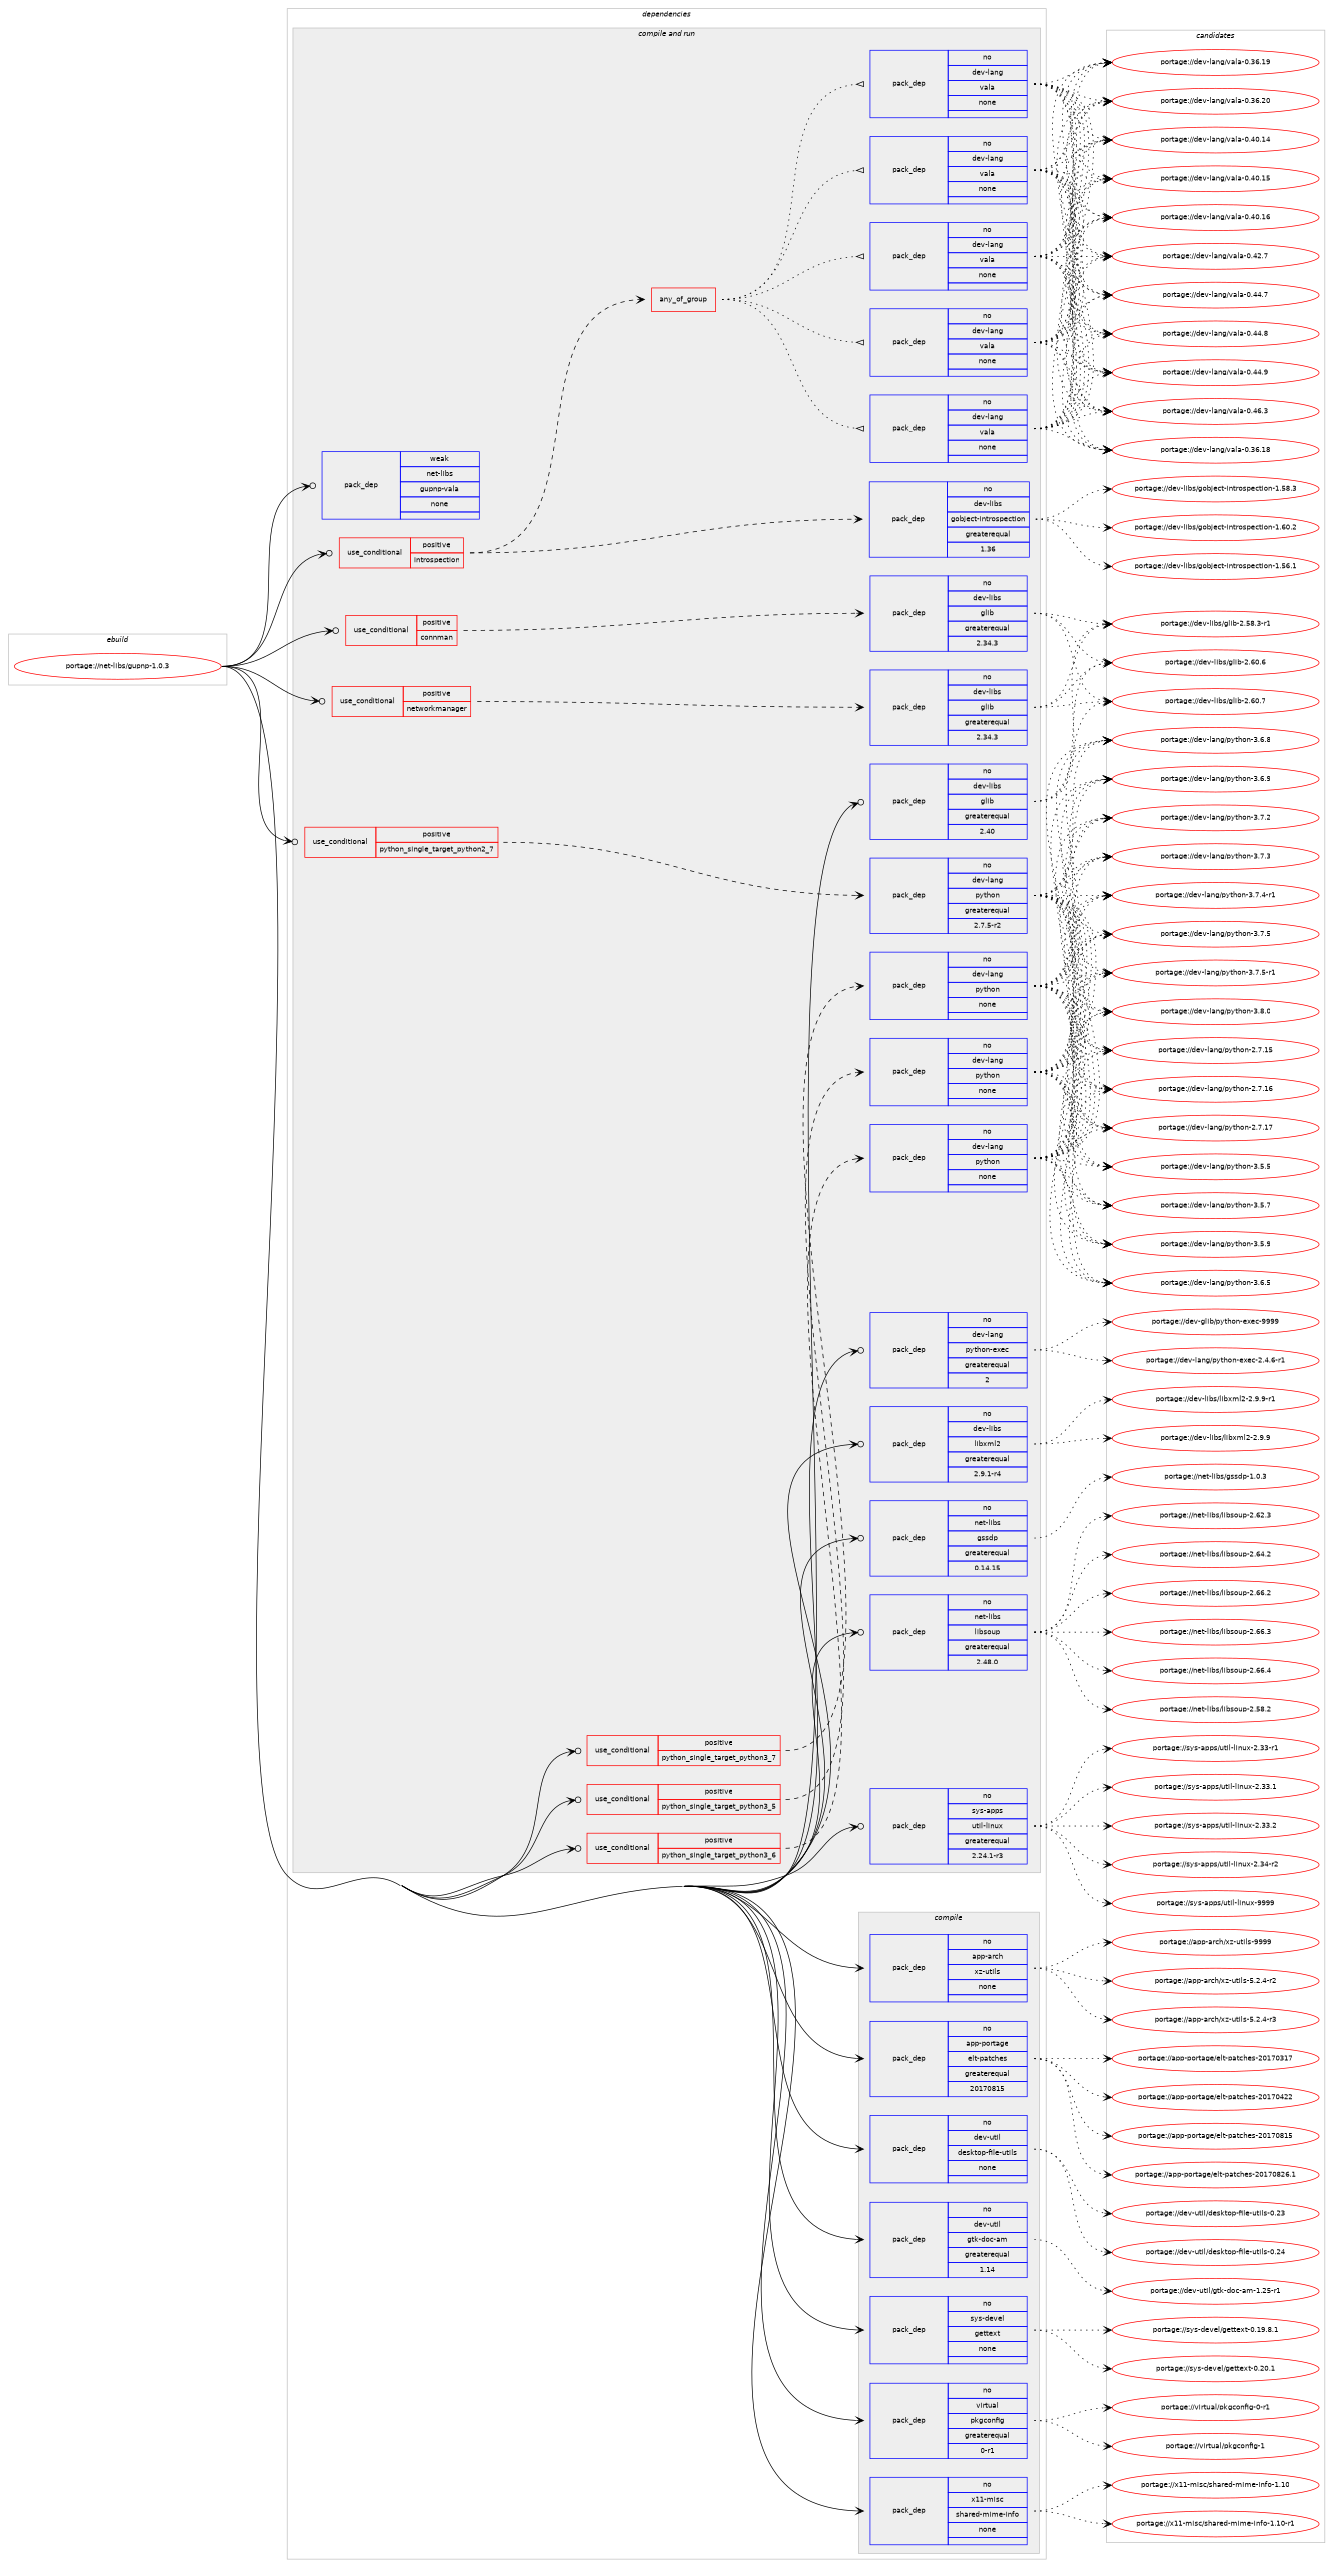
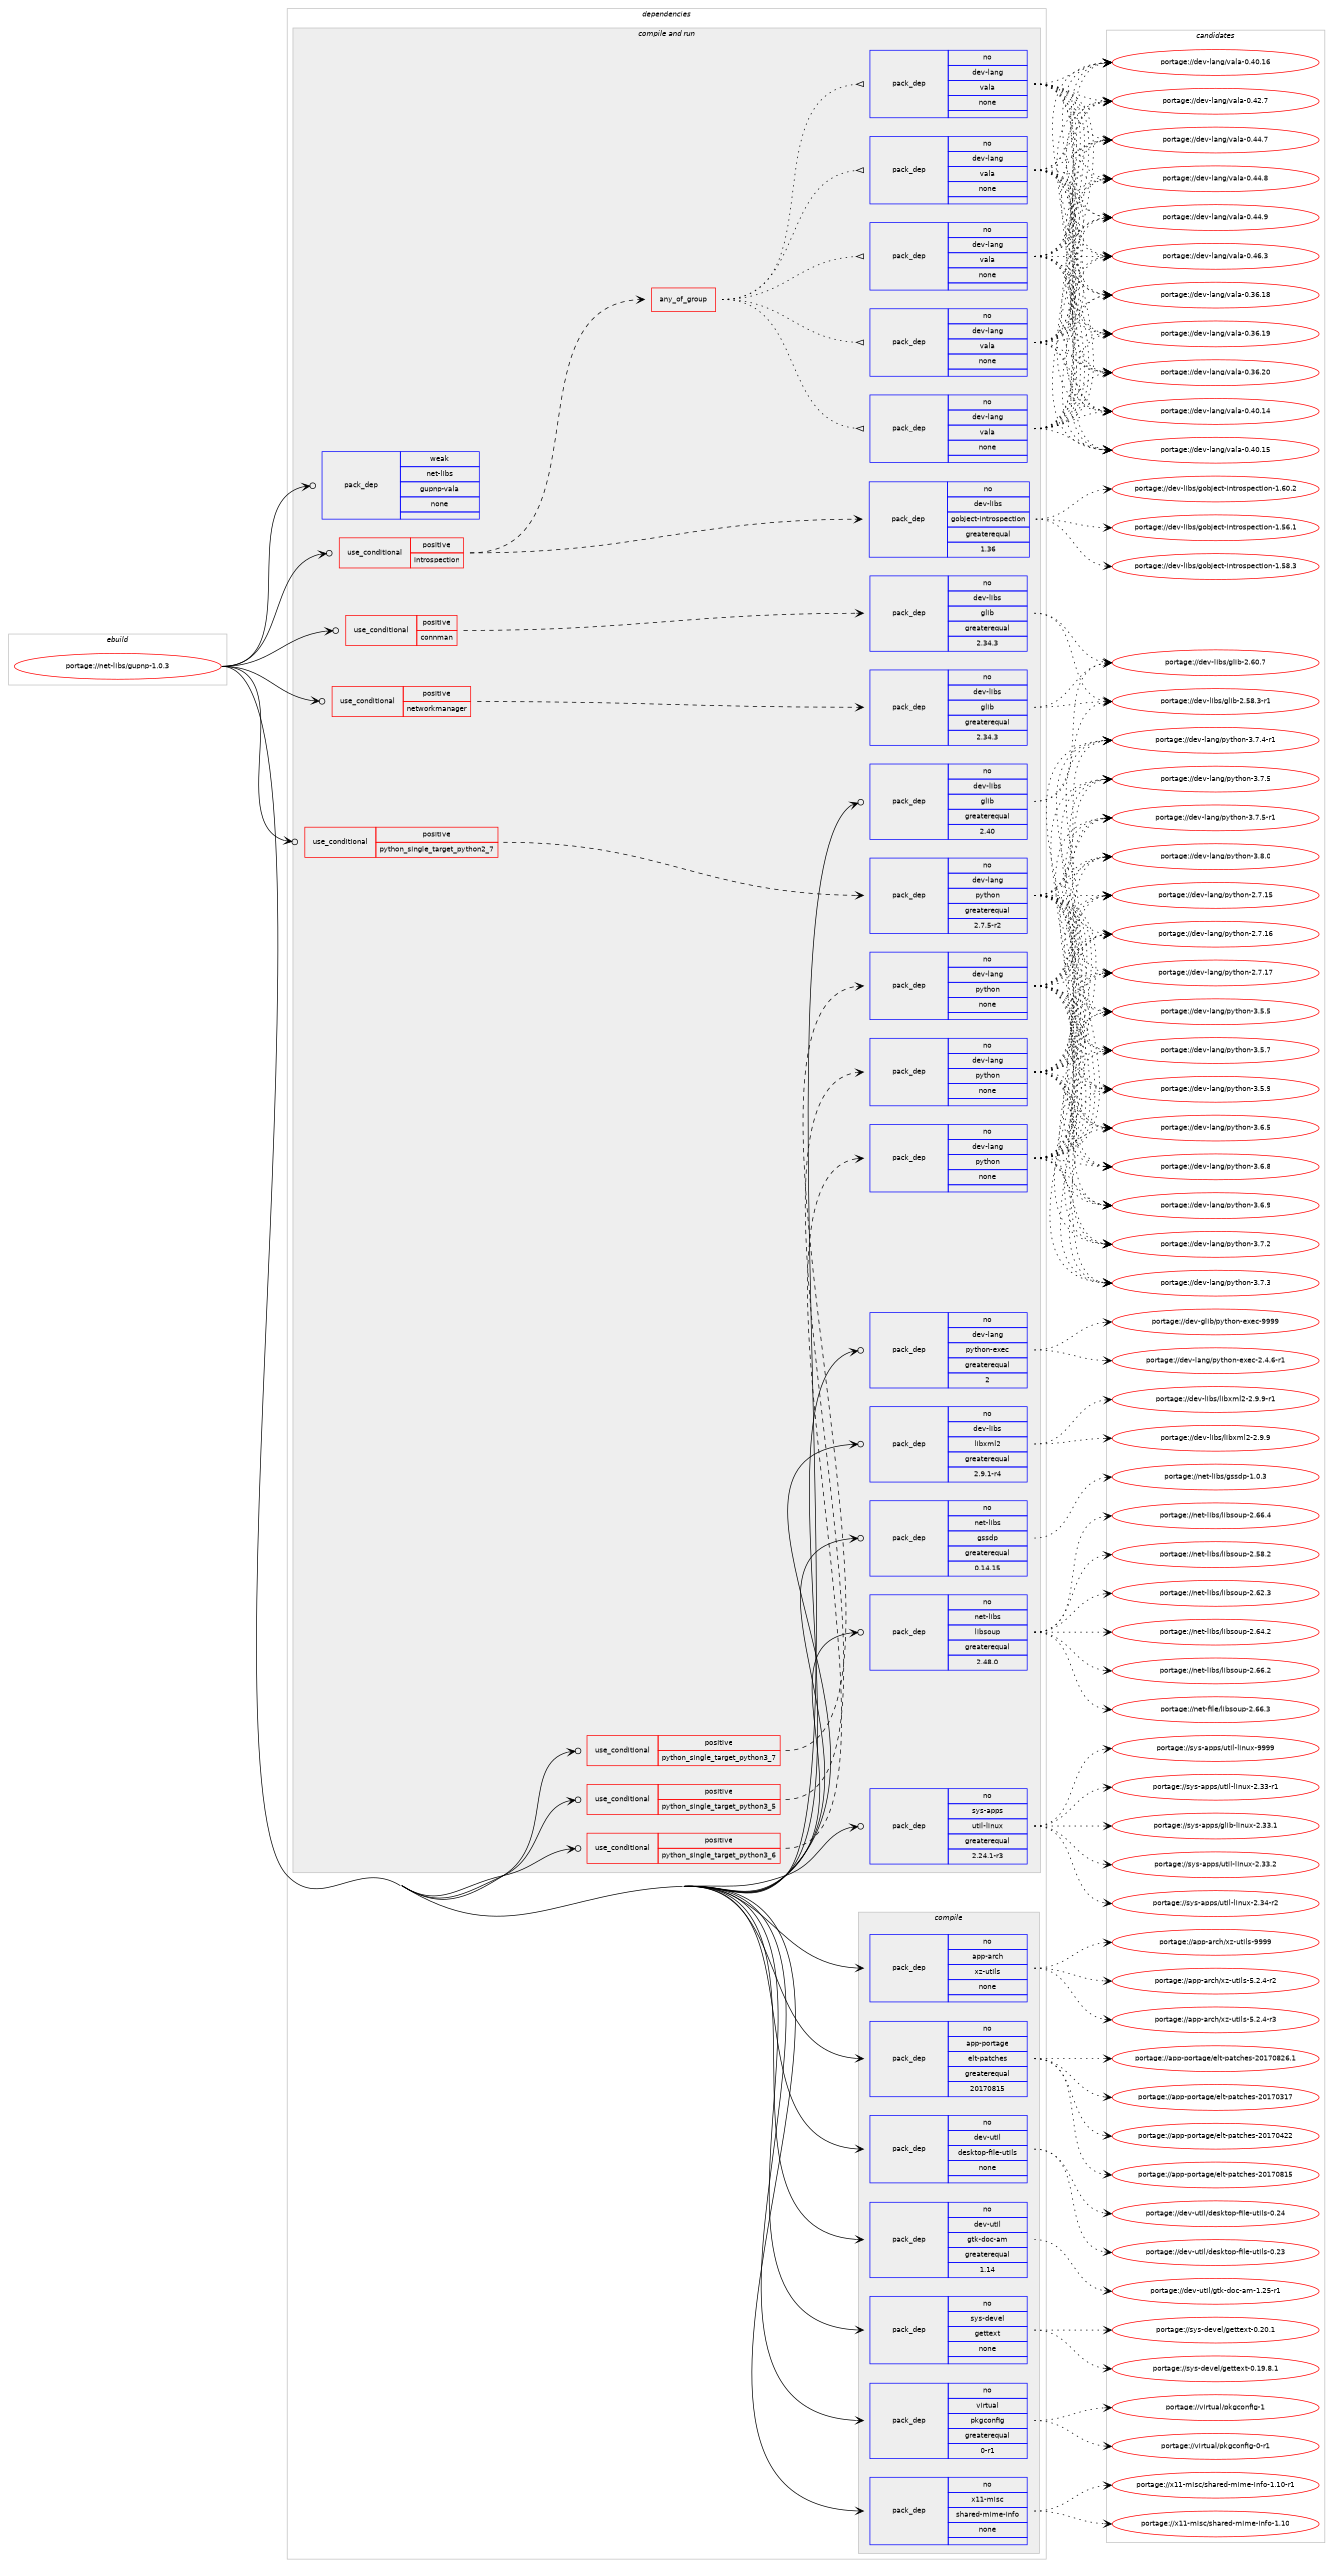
node "portage://dev-libs/glib-2.60.6": removed
node "portage://net-libs/libsoup-2.66.3": label "portage://net-libs/libsoup-2.66.3" -> "portage://net-file/libsoup-2.66.3"
node "portage://sys-apps/util-linux-2.33.1": label "portage://sys-apps/util-linux-2.33.1" -> "portage://sys-apps/glib-linux-2.33.1"
